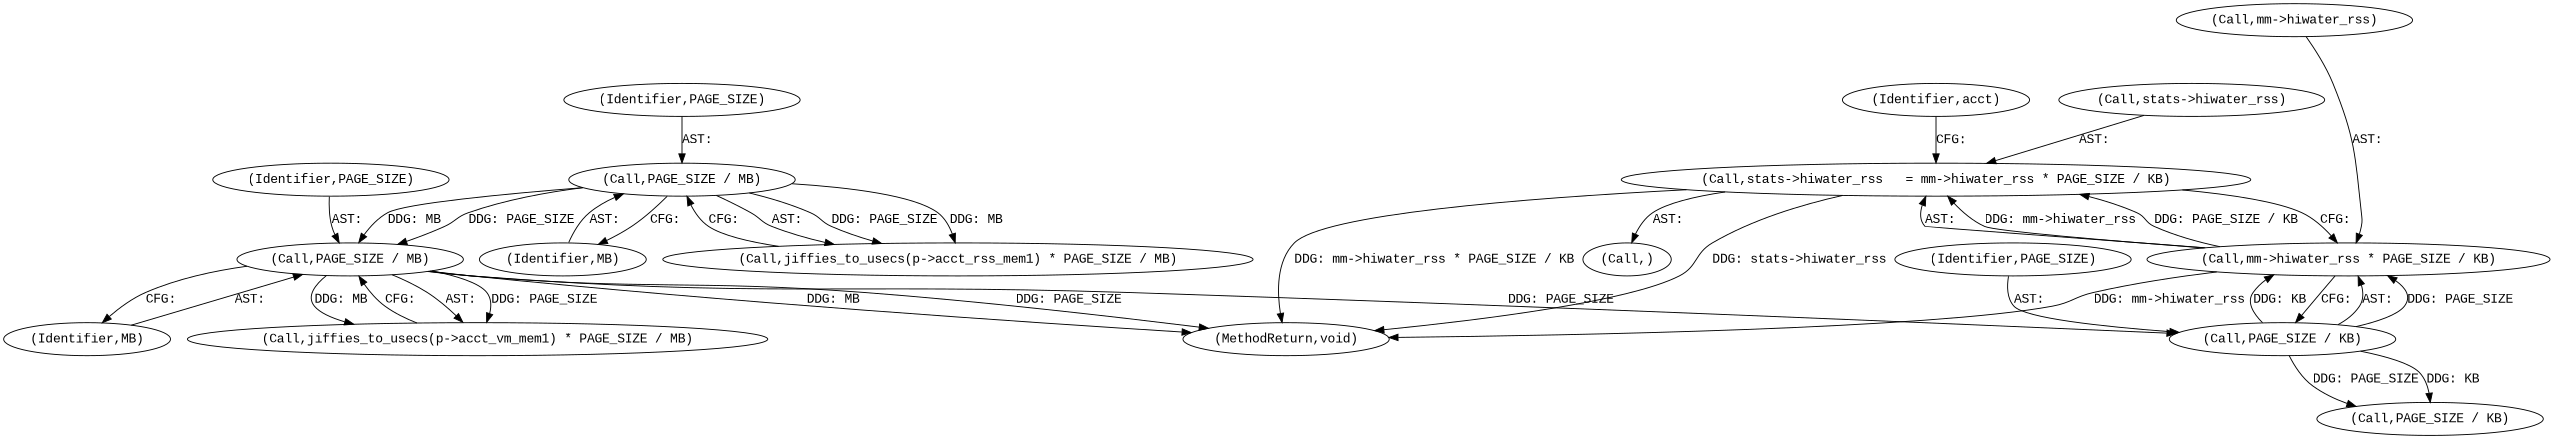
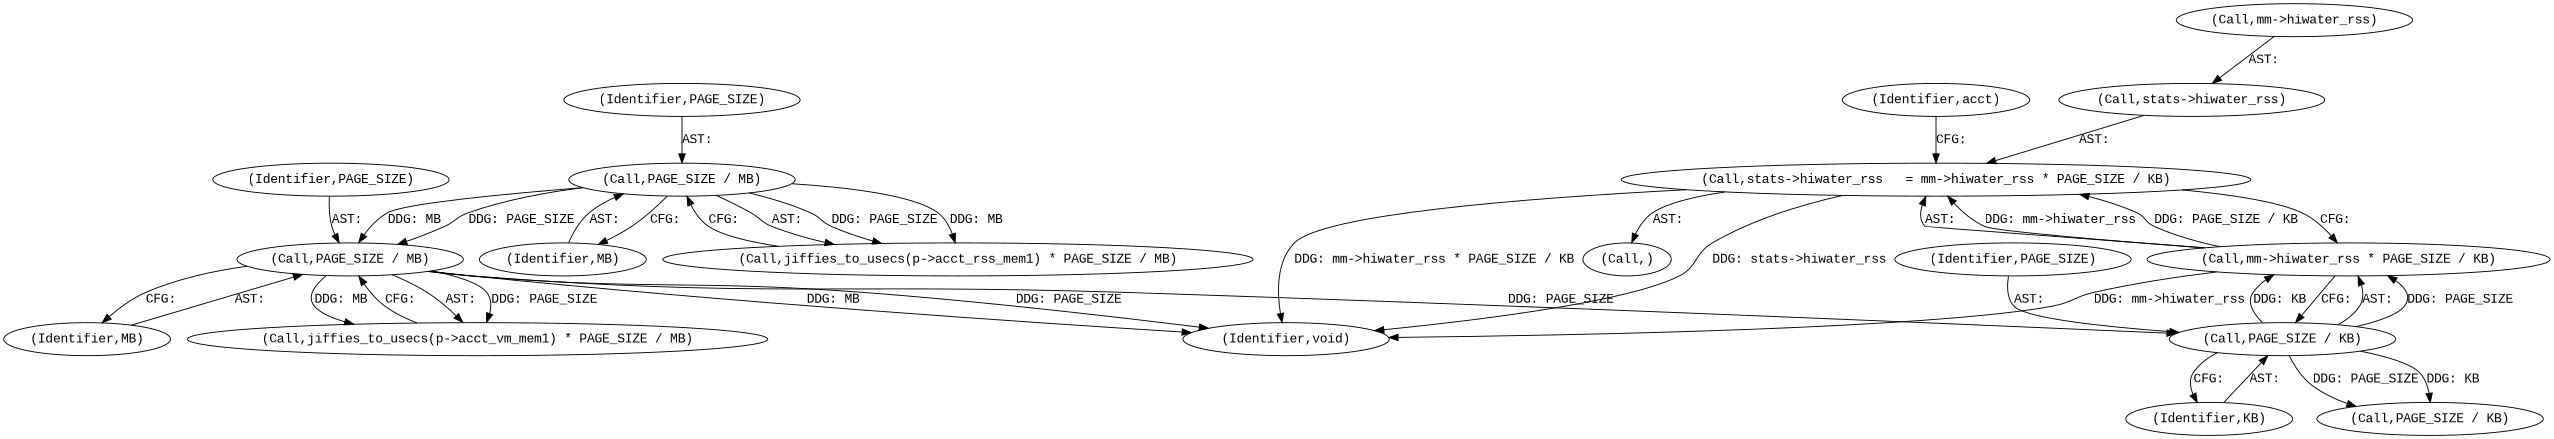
edge "(Call,mm->hiwater_rss)" -> "(Call,mm->hiwater_rss * PAGE_SIZE / KB)": now "(Call,mm->hiwater_rss)" -> "(Call,stats->hiwater_rss)"
node "(MethodReturn,void)": label "(MethodReturn,void)" -> "(Identifier,void)"
node "(Identifier,KB)": added
